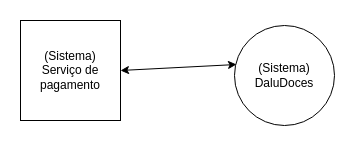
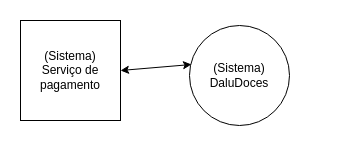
node "(Sistema) DaluDoces": moved (285, 76) -> (240, 76)
